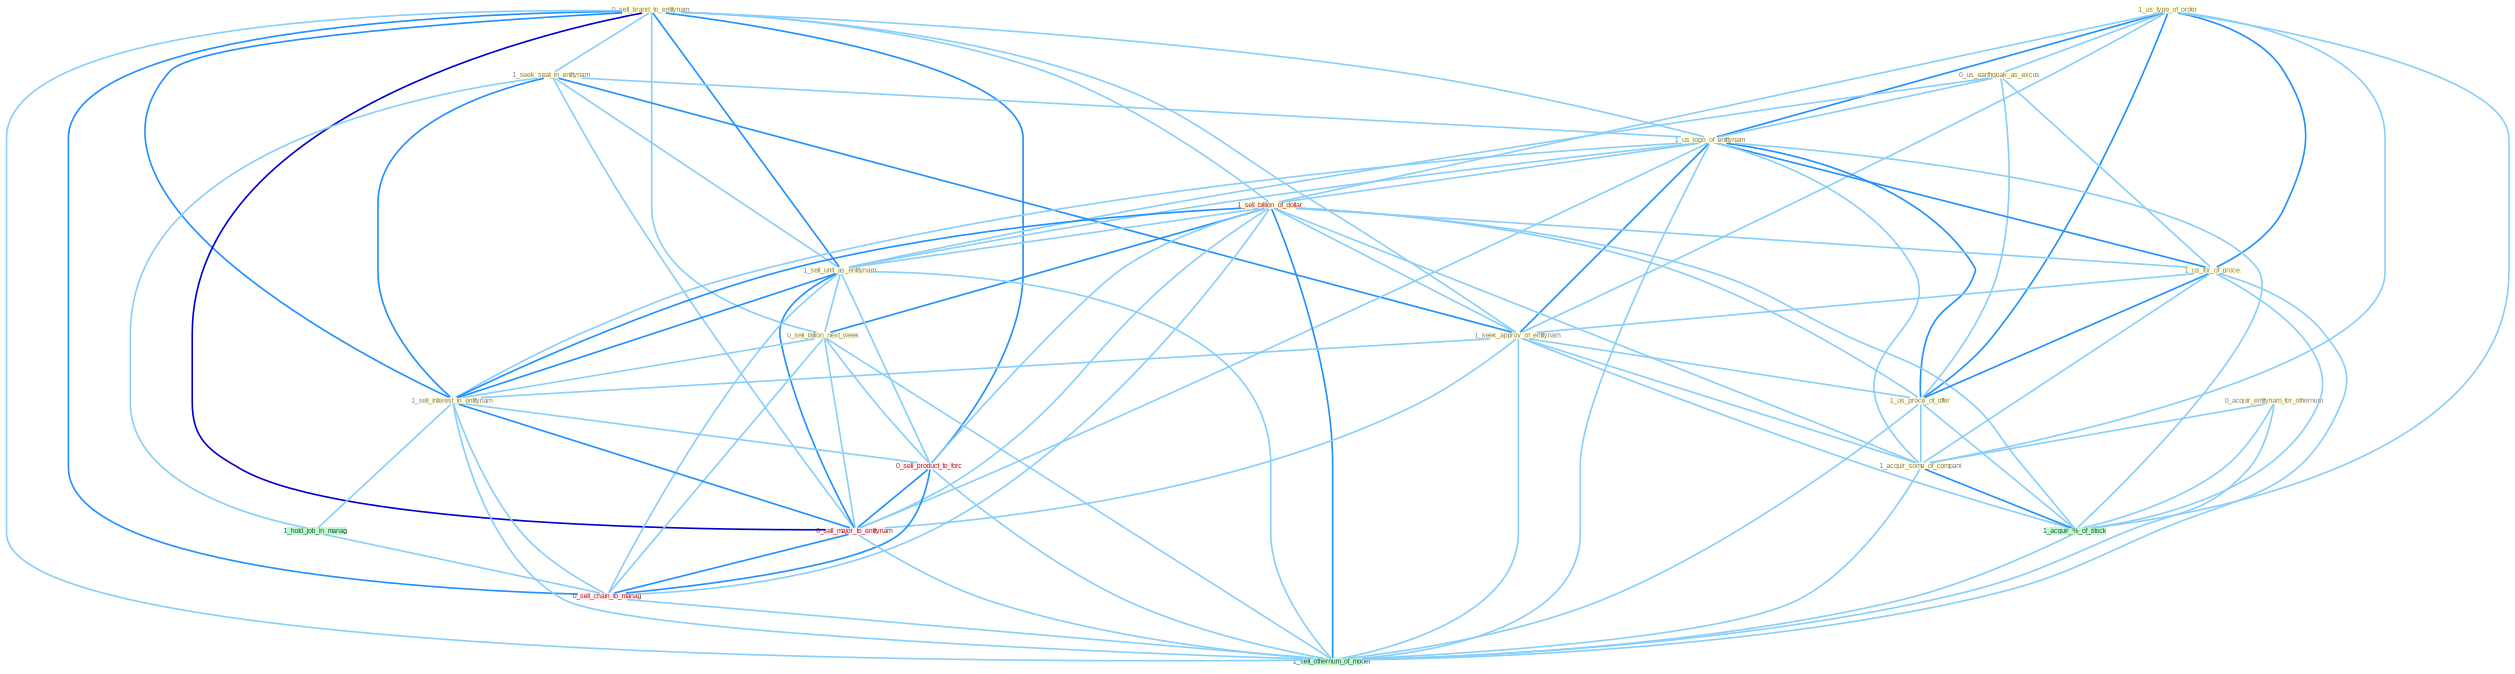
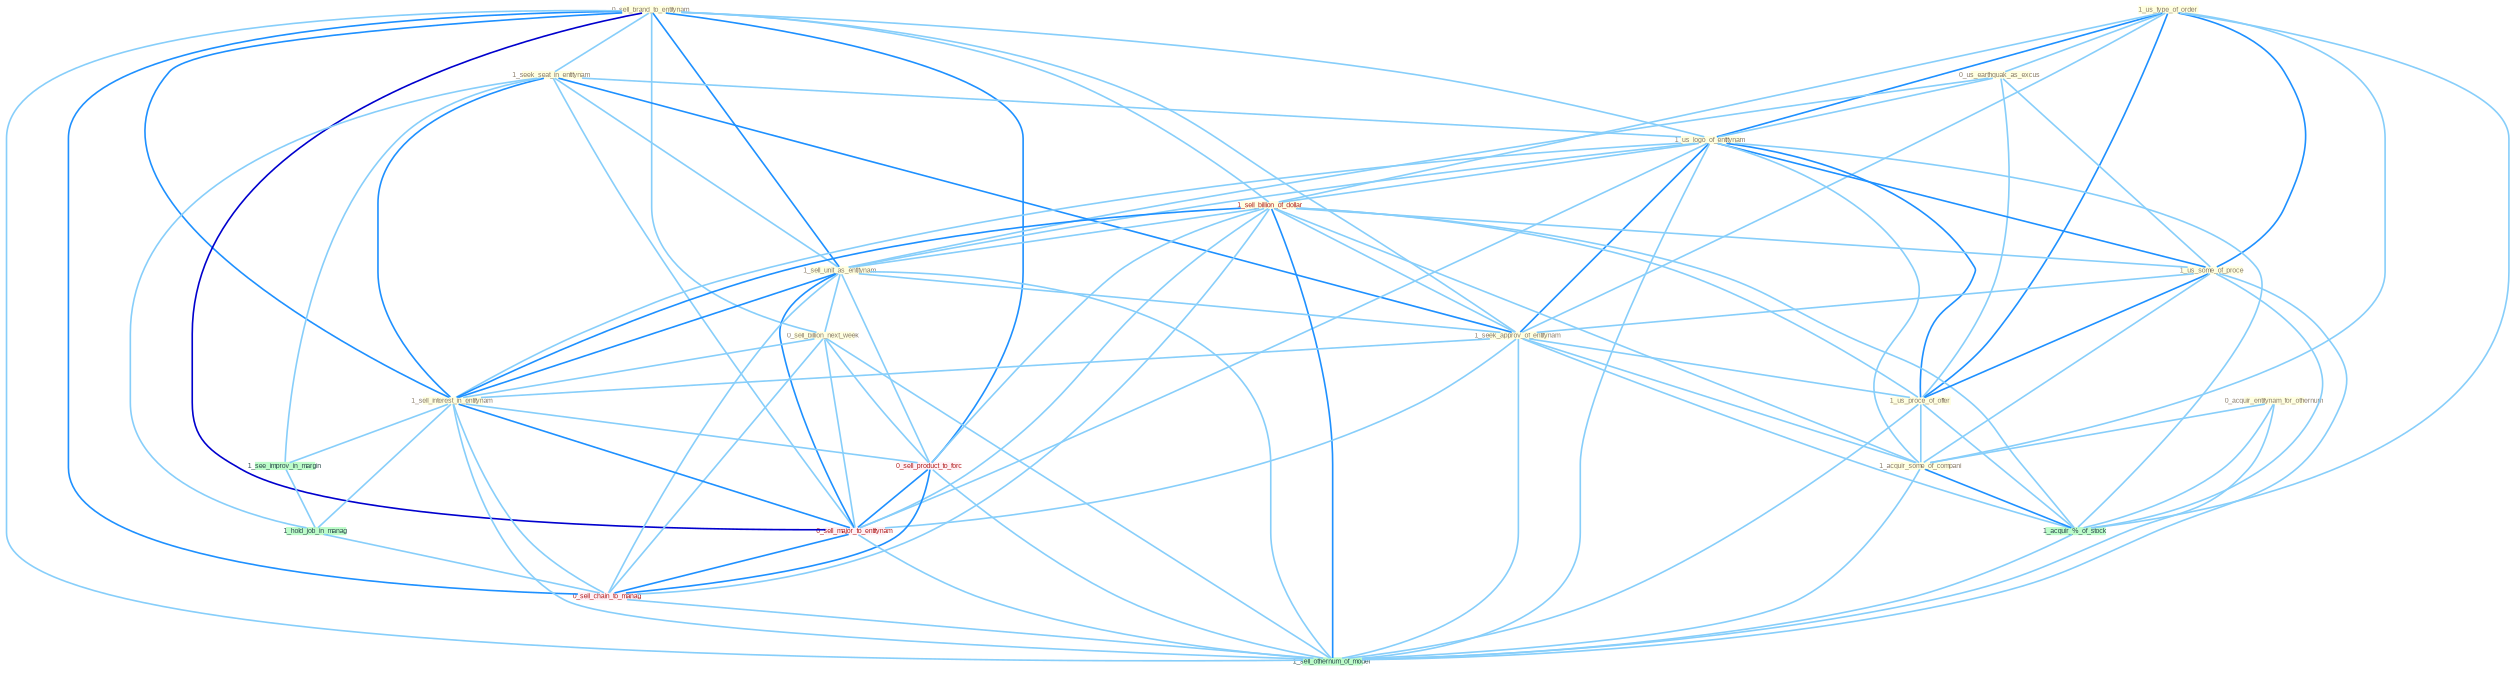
edge "1_sell_billion_of_dollar" -- "0_sell_billion_next_week": removed
node "1_us_for_of_proce": label "1_us_for_of_proce" -> "1_us_some_of_proce"
edge "1_sell_unit_as_entitynam" -- "1_seek_approv_of_entitynam": added
node "1_see_improv_in_margin": added
